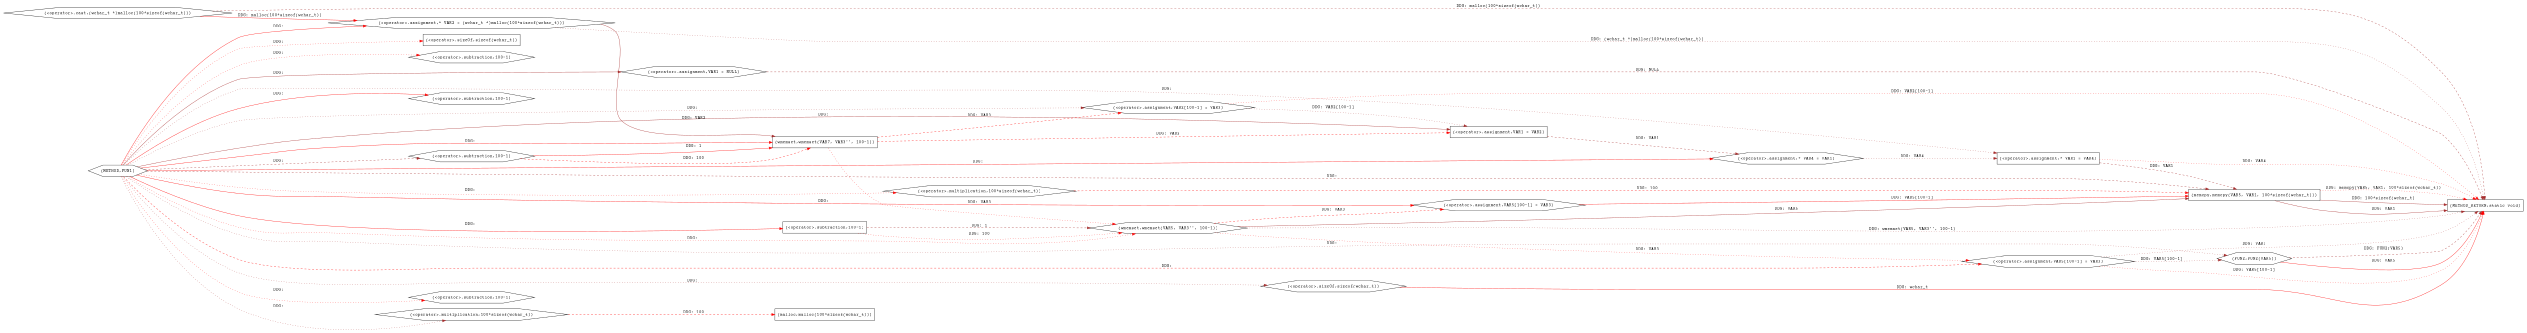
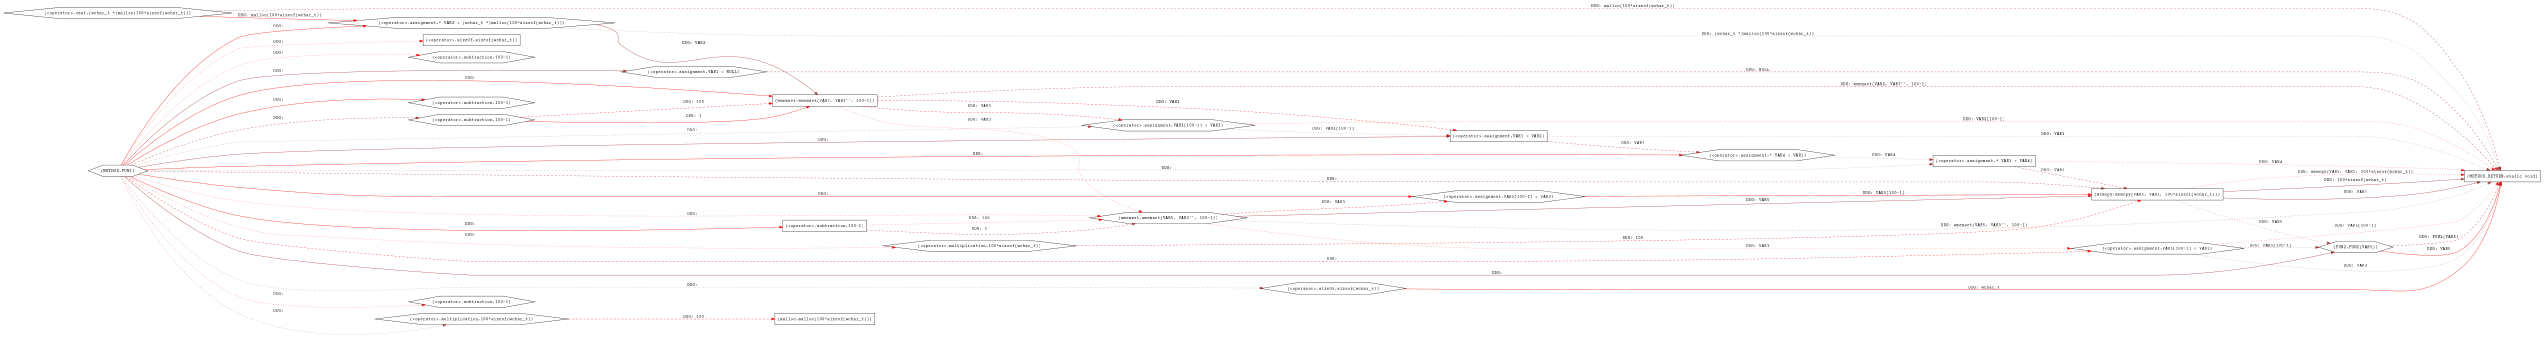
edge "(wmemset,wmemset(VAR7, VAR3'', 100-1))" -> "(METHOD_RETURN,static void)": added, label "DDG: wmemset(VAR2, VAR3'', 100-1)"
edge "(<operator>.assignment,VAR1 = VAR2)" -> "(METHOD_RETURN,static void)": added, label "DDG: VAR2"
edge "(memcpy,memcpy(VAR5, VAR1, 100*sizeof(wchar_t)))" -> "(FUN2,FUN2(VAR5))": added, label "DDG: VAR5"
edge "(METHOD,FUN1)" -> "(FUN2,FUN2(VAR5))": style dotted -> solid
